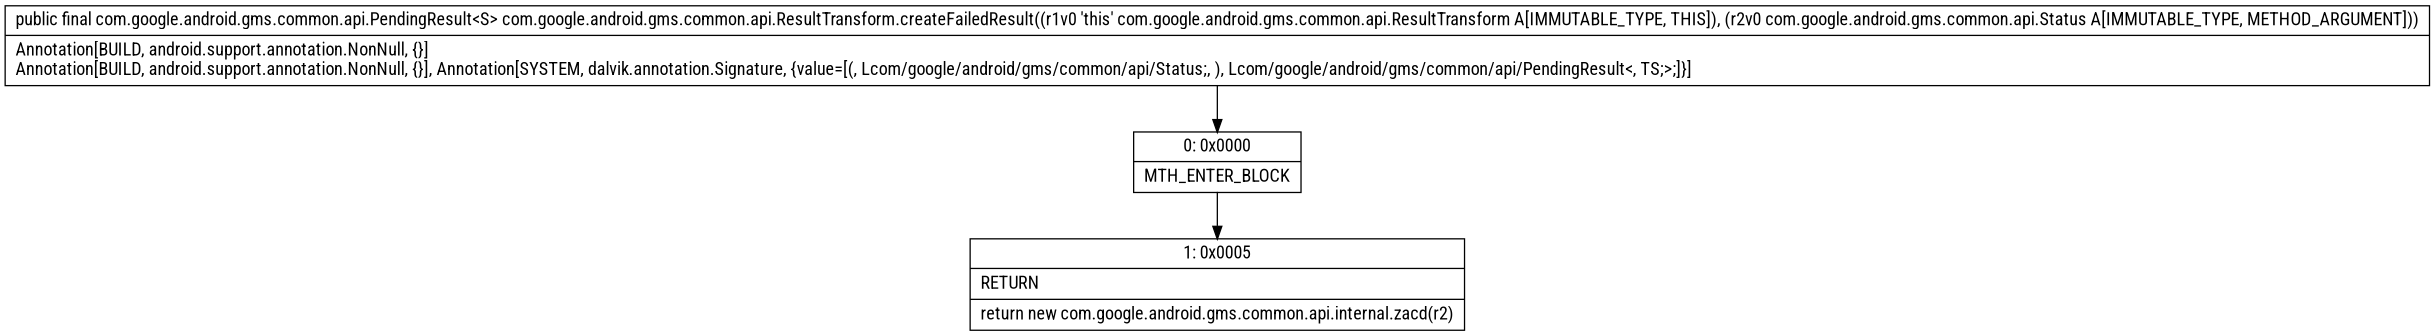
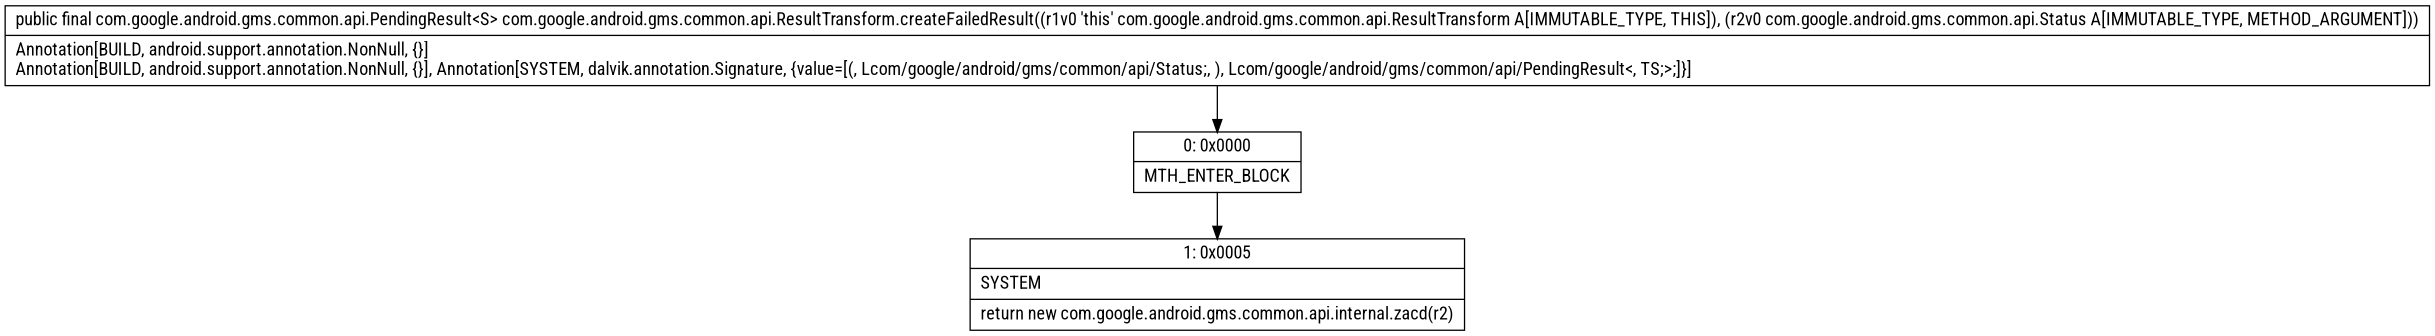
node "1: 0x0005": text "RETURN" -> "SYSTEM"
